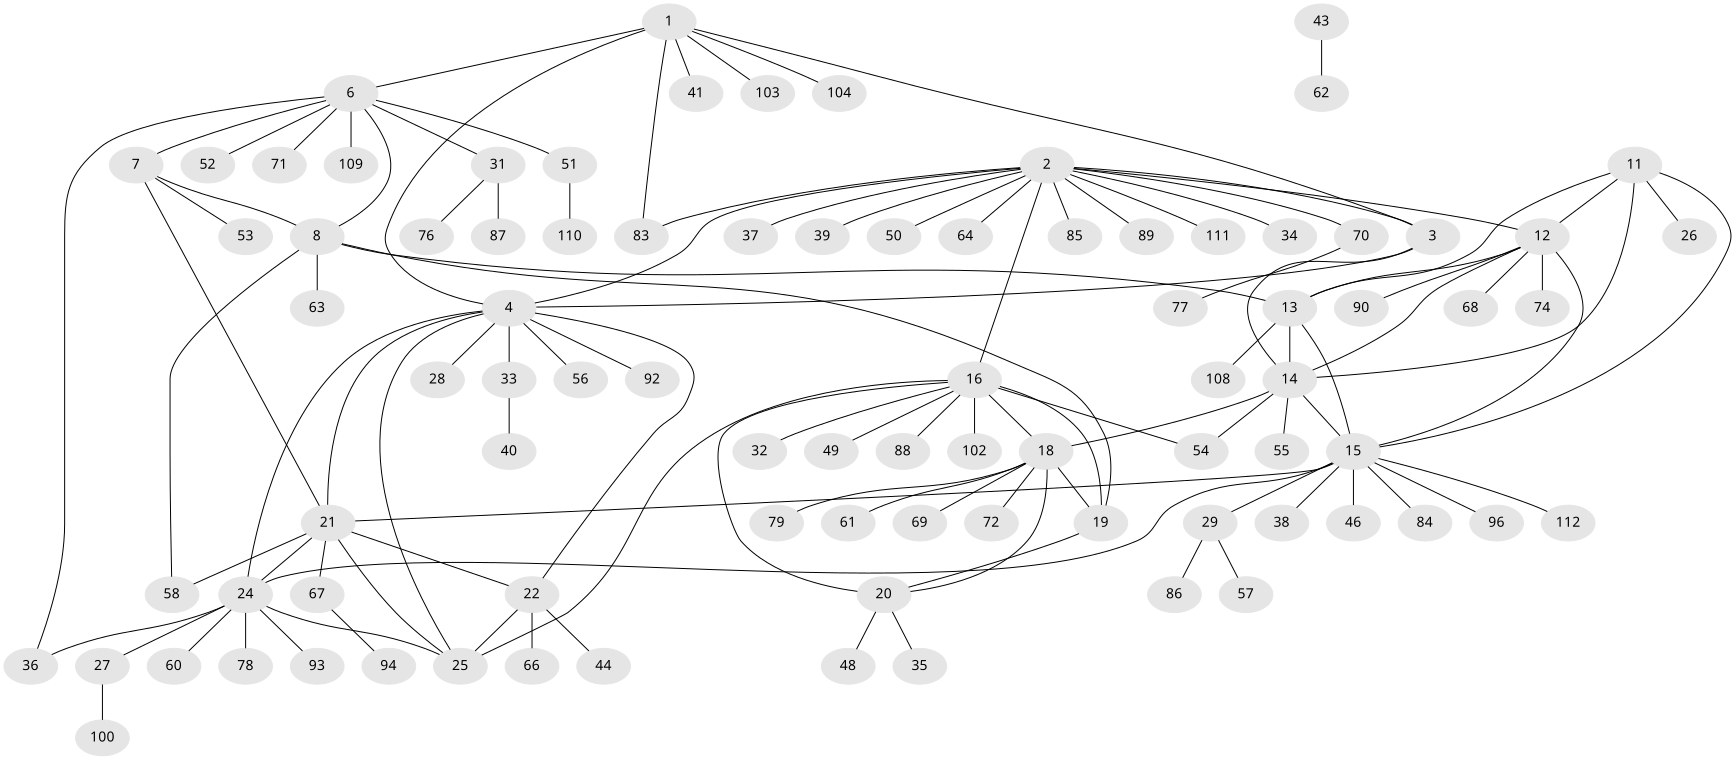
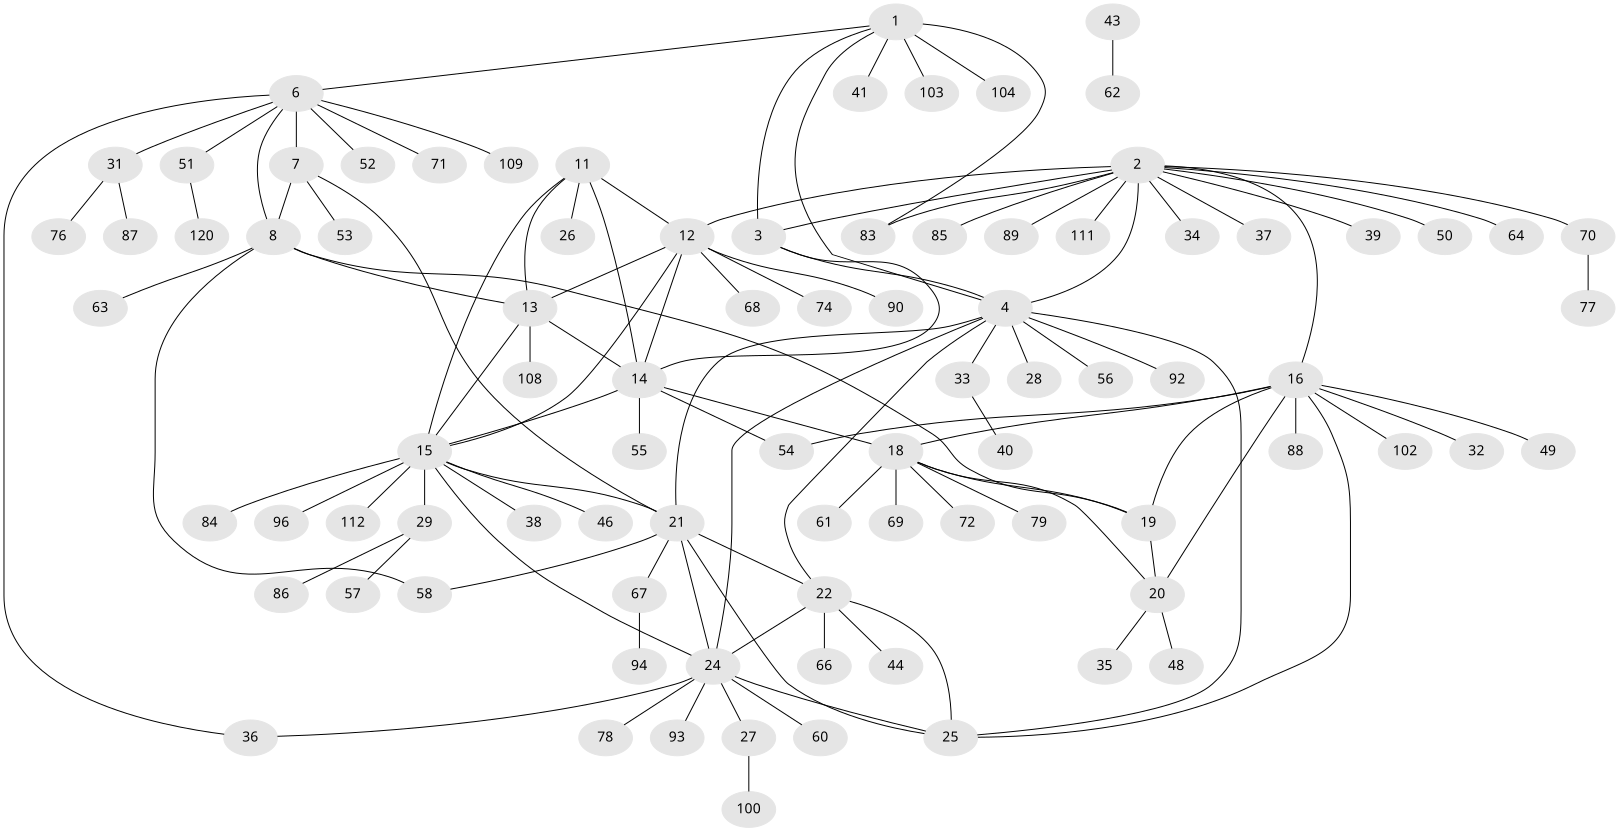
node "110": label "110" -> "120"
edge "22" -- "24": added
